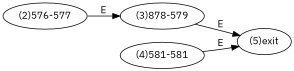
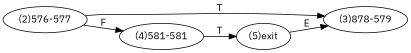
edge "(2)576-577" -> "(3)878-579": label "E" -> "T"
edge "(2)576-577" -> "(4)581-581": added, label "F"
edge "(3)878-579" -> "(5)exit": reversed
edge "(4)581-581" -> "(5)exit": label "E" -> "T"
